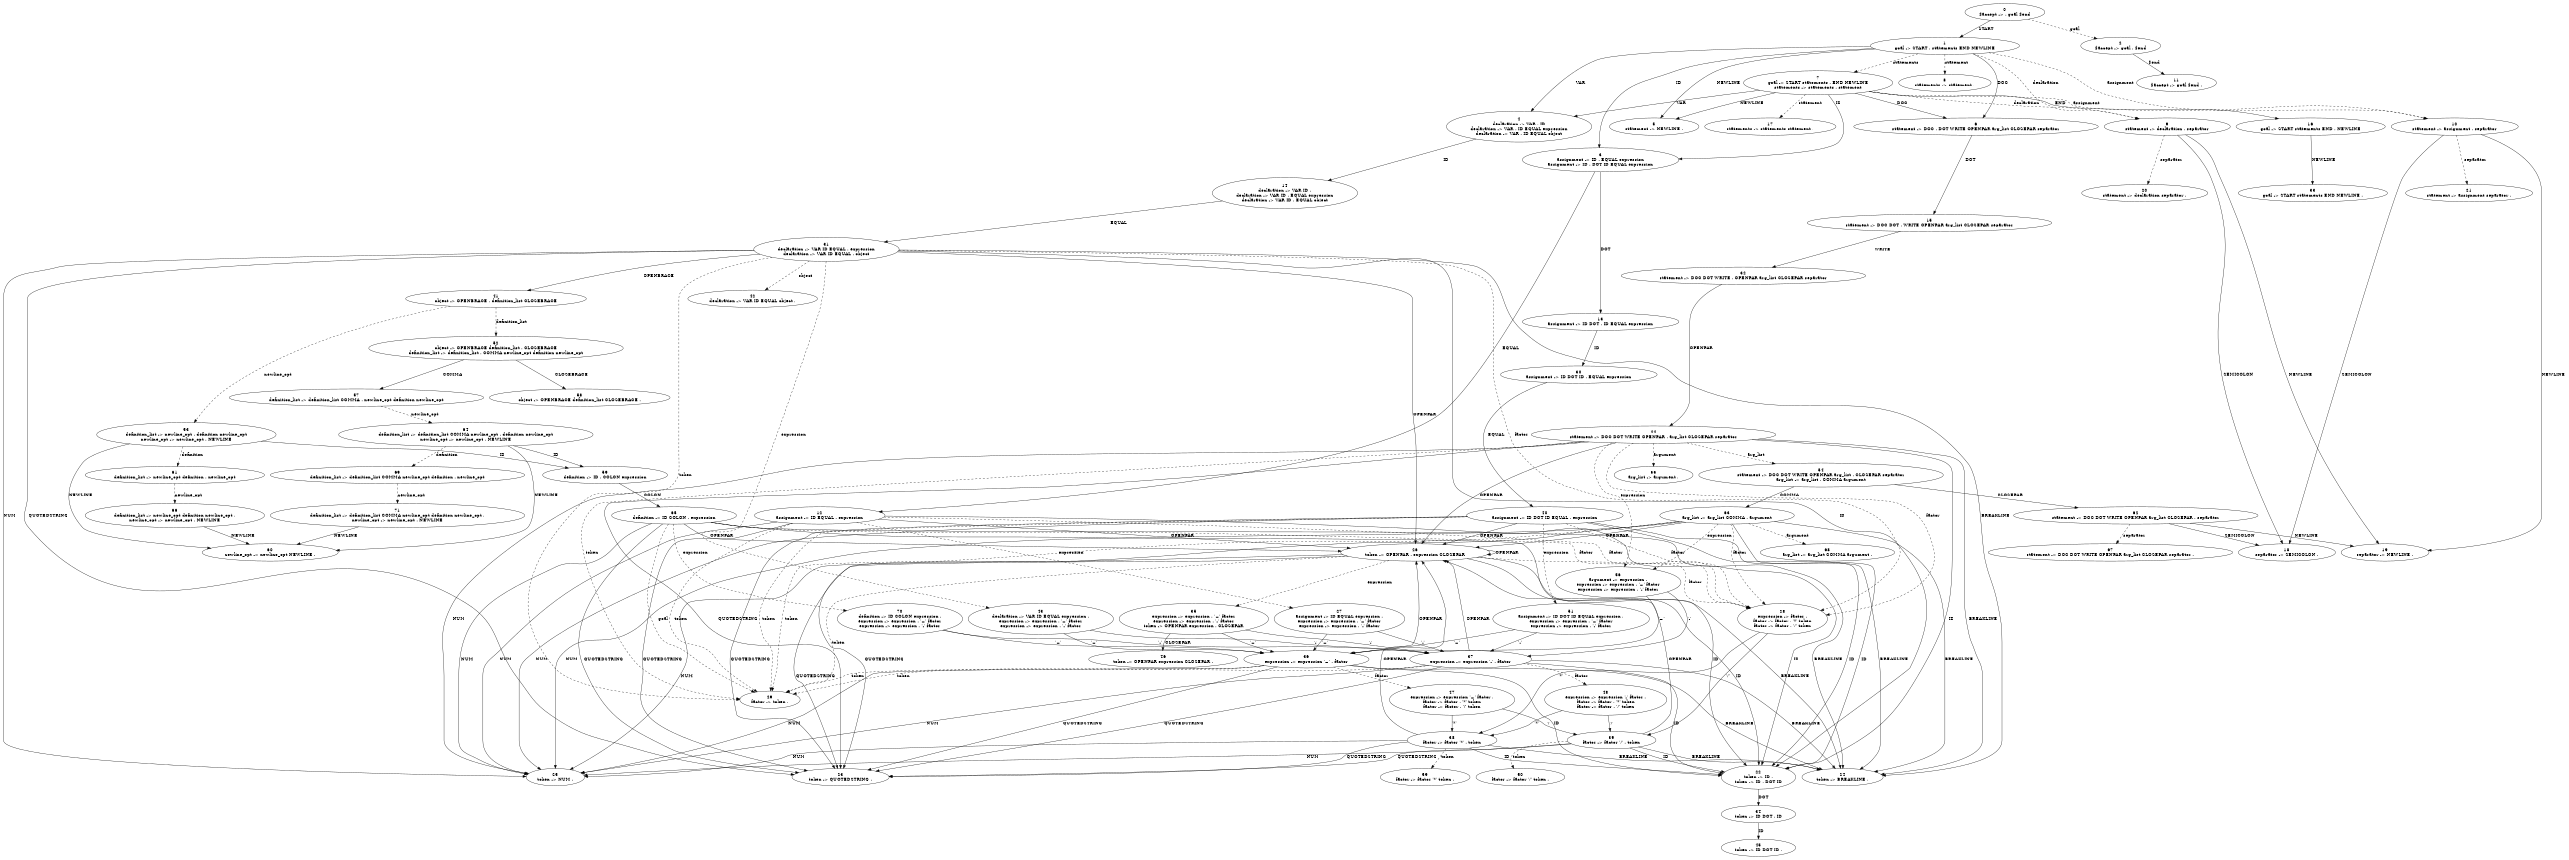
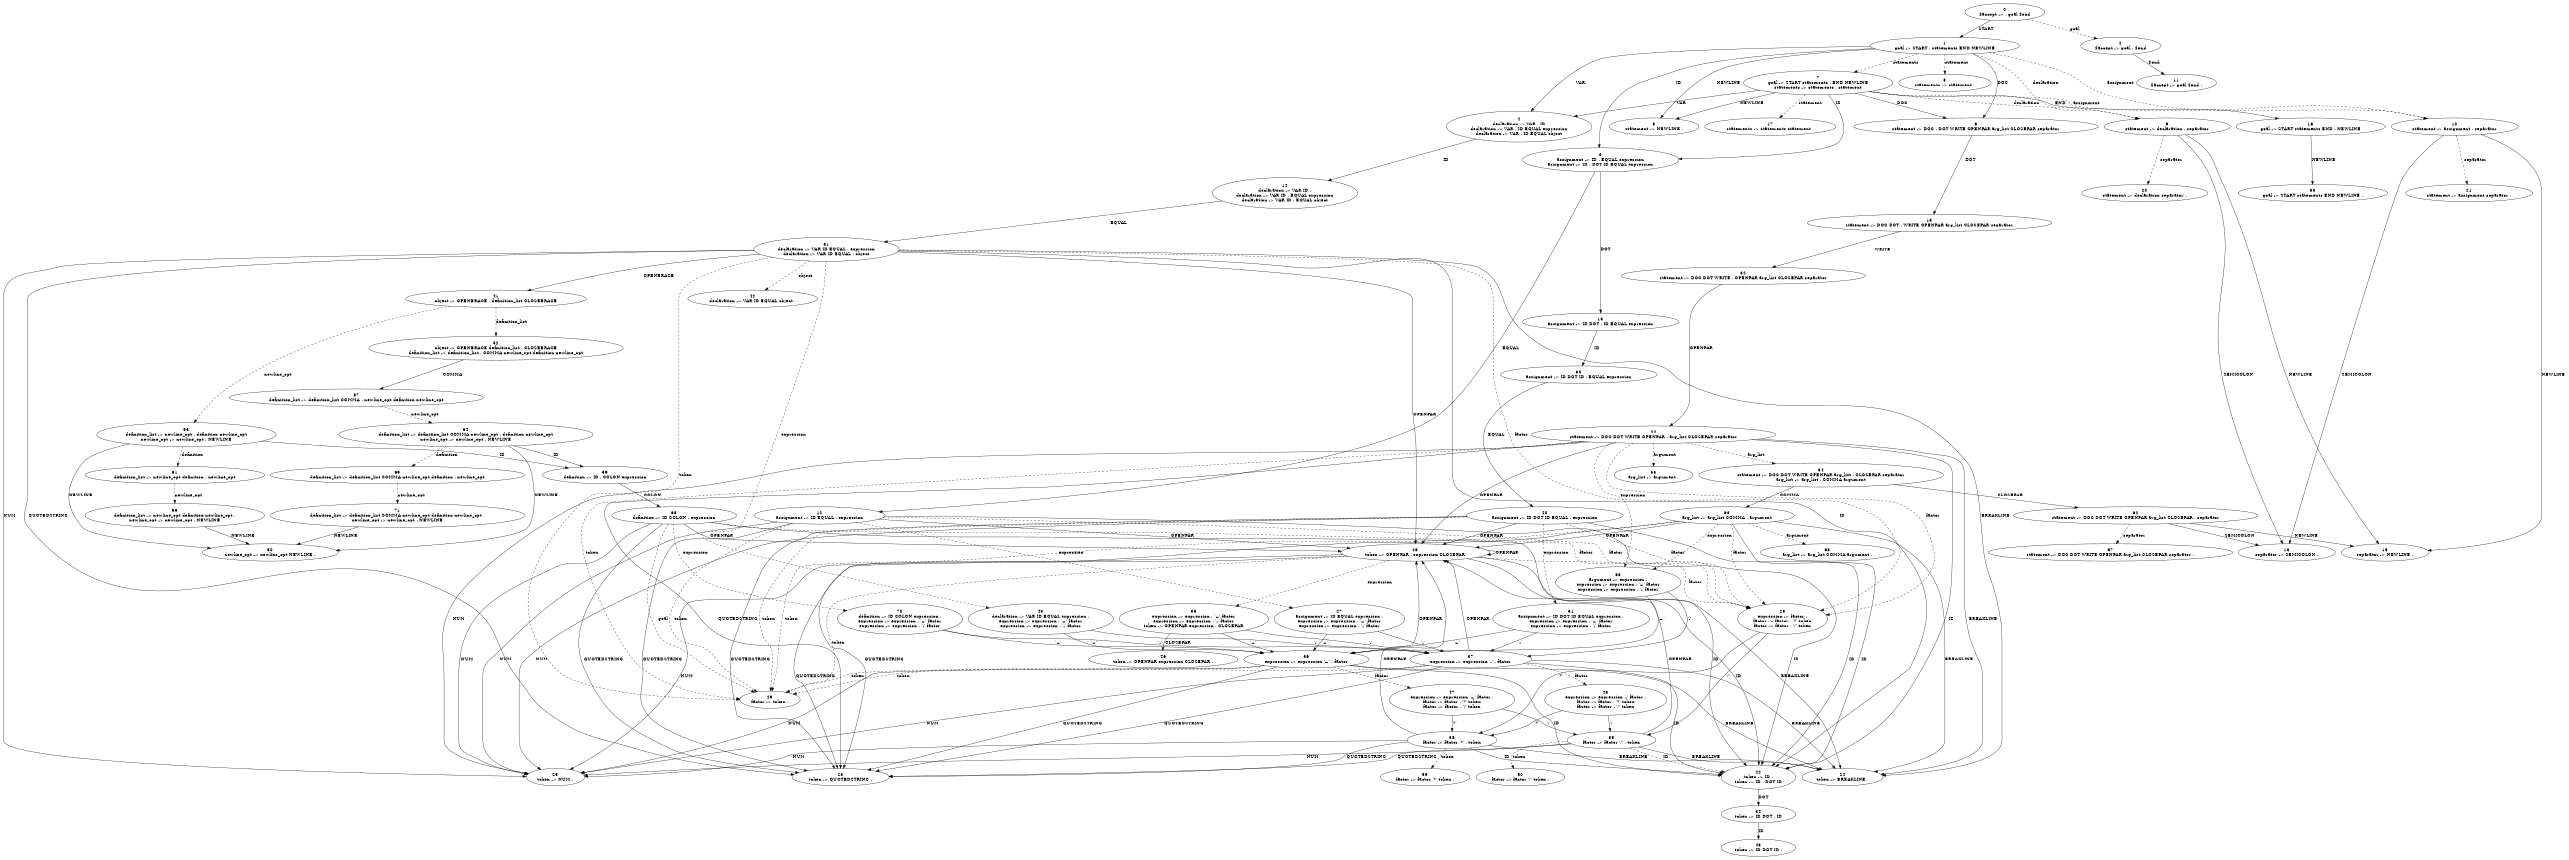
node "58 object -> OPENBRACE definition_list CLOSEBRACE .": removed
edge "65 definition -> ID COLON . expression" -> "24 token -> BREAKLINE .": removed, label "BREAKLINE"
edge "63 arg_list -> arg_list COMMA . argument" -> "25 token -> NUM .": removed, label "NUM"
edge "40 assignment -> ID DOT ID EQUAL . expression" -> "24 token -> BREAKLINE .": removed, label "BREAKLINE"
edge "39 factor -> factor '/' . token" -> "22 token -> ID . token -> ID . DOT ID": style solid -> dashed
